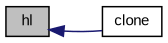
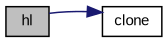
edge "clone" -> "hl": reversed
